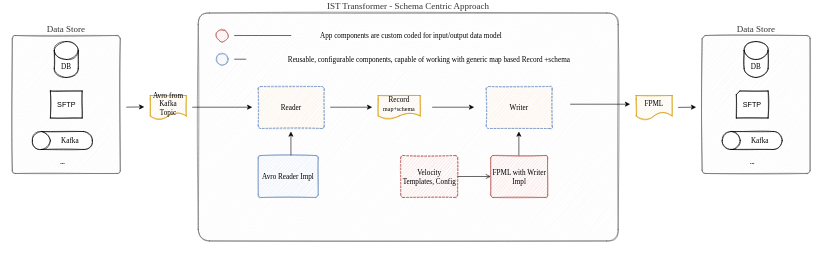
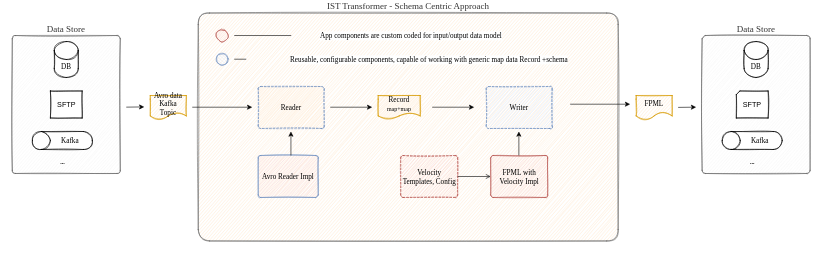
node "Reusable, configurable components, capable of working with generic map based Record +schema": label "Reusable, configurable components, capable of working with generic map based Record +schema" -> "Reusable, configurable components, capable of working with generic map data Record +schema"
node "Avro from Kafka Topic": label "Avro from Kafka Topic" -> "Avro data Kafka Topic"
node "Recordmap+schema": label "Recordmap+schema" -> "Recordmap+map"
node "Writer": fillcolor #ffe6cc -> #dae8fc
node "IST Transformer - Schema Centric Approach": fillcolor #f5f5f5 -> #ffe6cc
node "Avro Reader Impl": fillcolor #dae8fc -> #f8cecc
node "FPML with Writer Impl": label "FPML with Writer Impl" -> "FPML with Velocity Impl"
